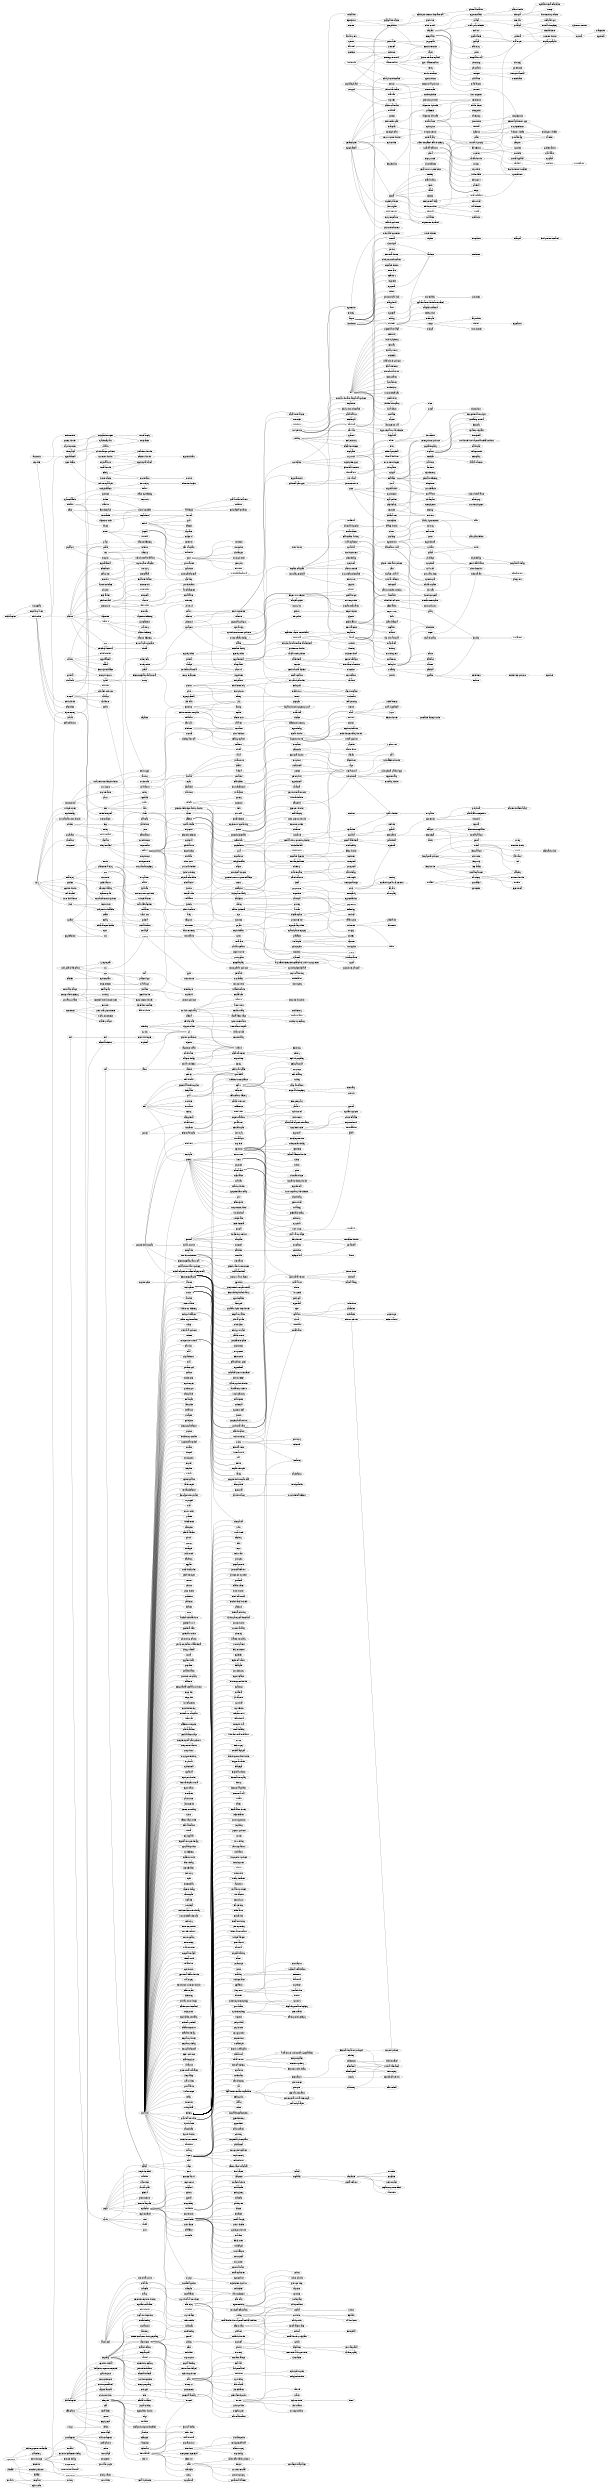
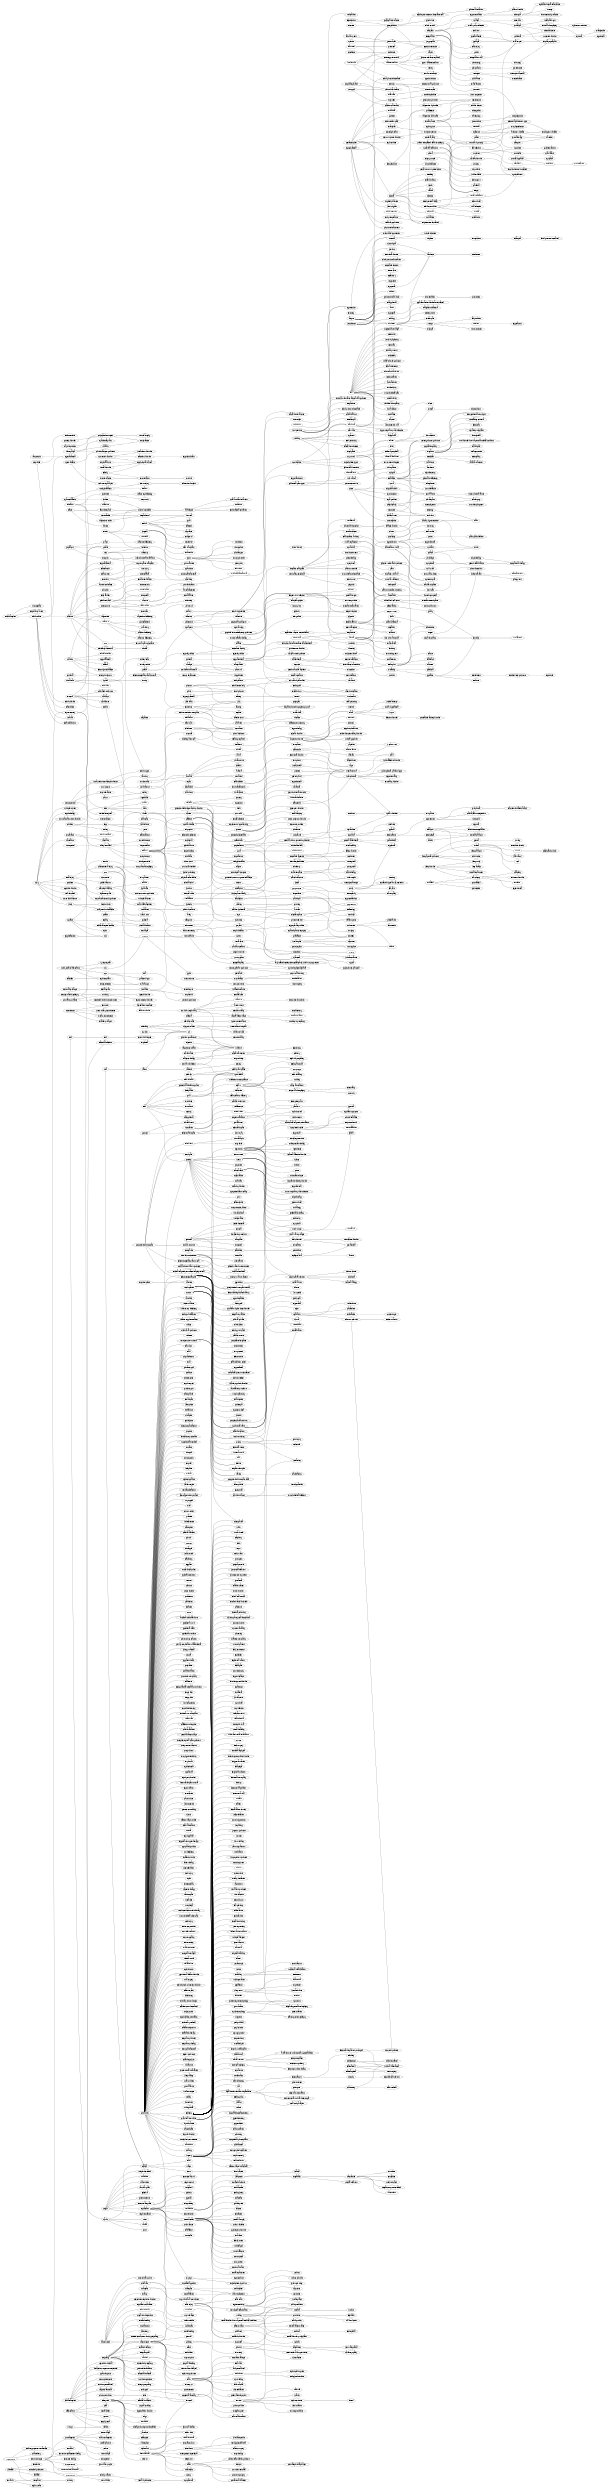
node "Acquired consciousness syndrome": label "Acquired consciousness syndrome" -> "Acquired immunodeficiency syndrome"
node "Acheta oestrogen": label "Acheta oestrogen" -> "Acheta domesticus"
